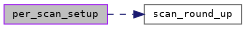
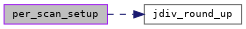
node "scan_round_up": label "scan_round_up" -> "jdiv_round_up"
